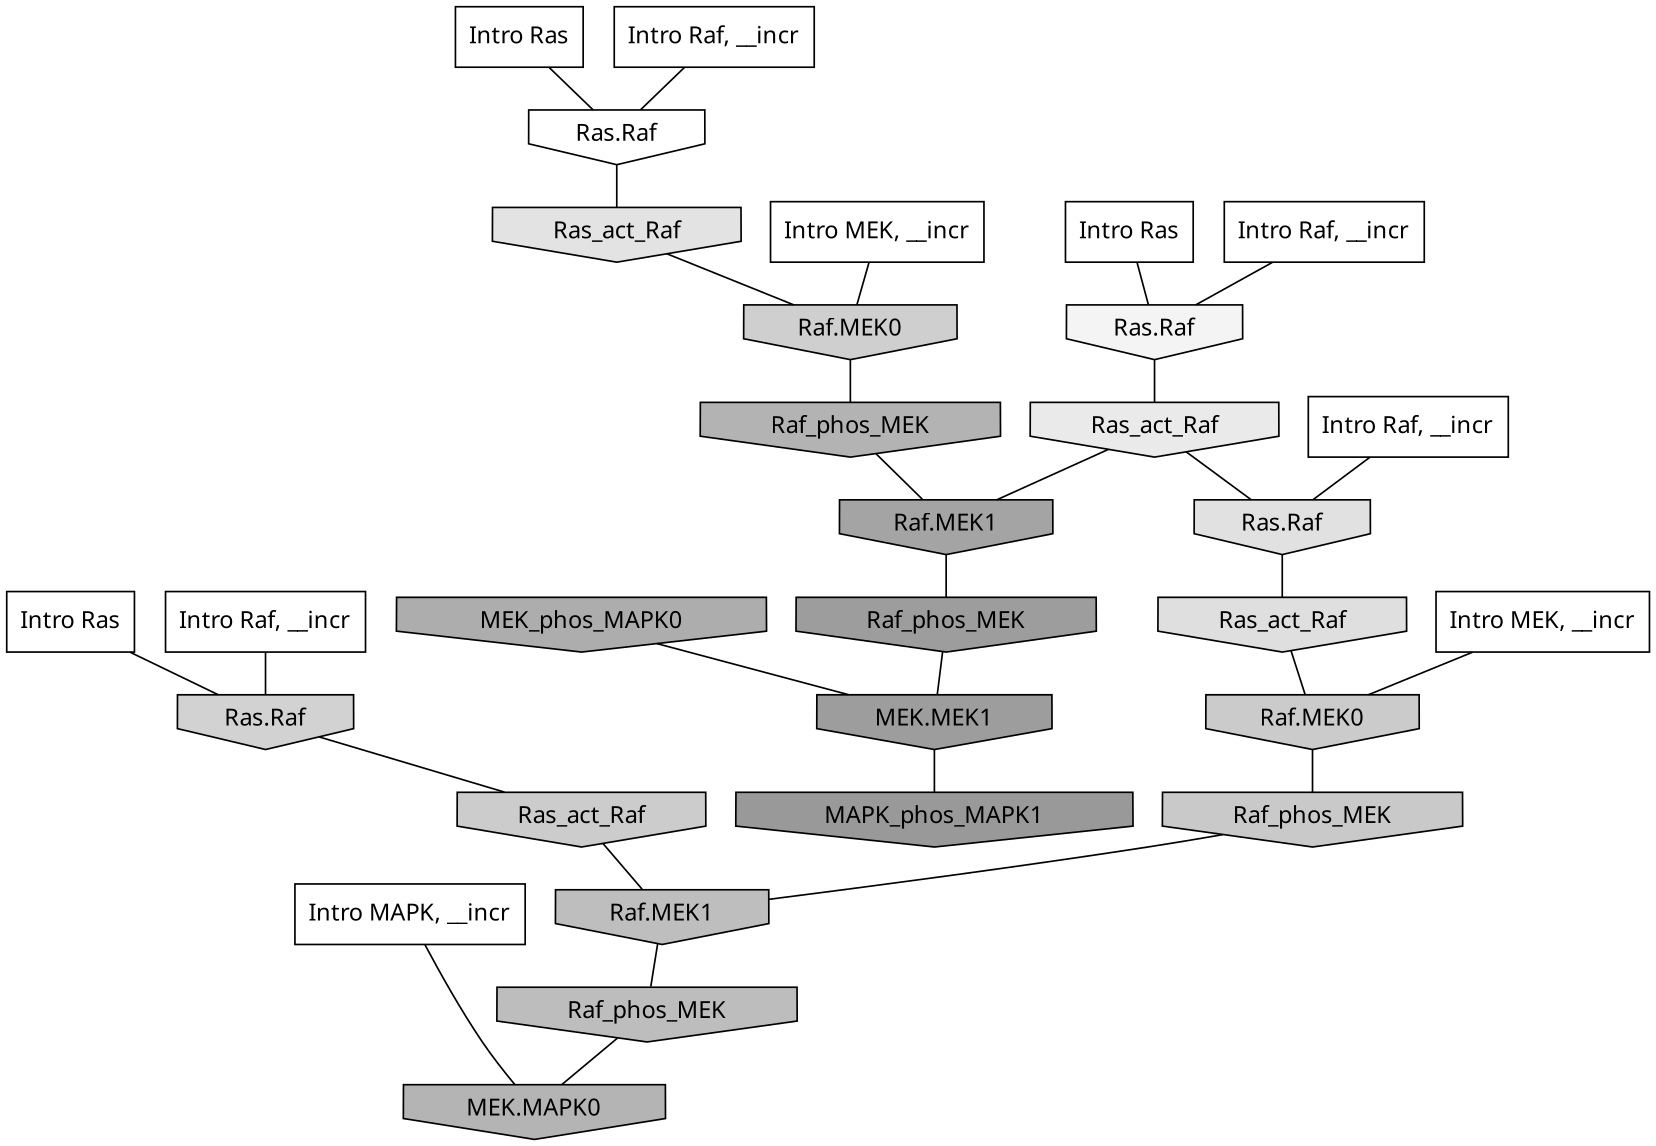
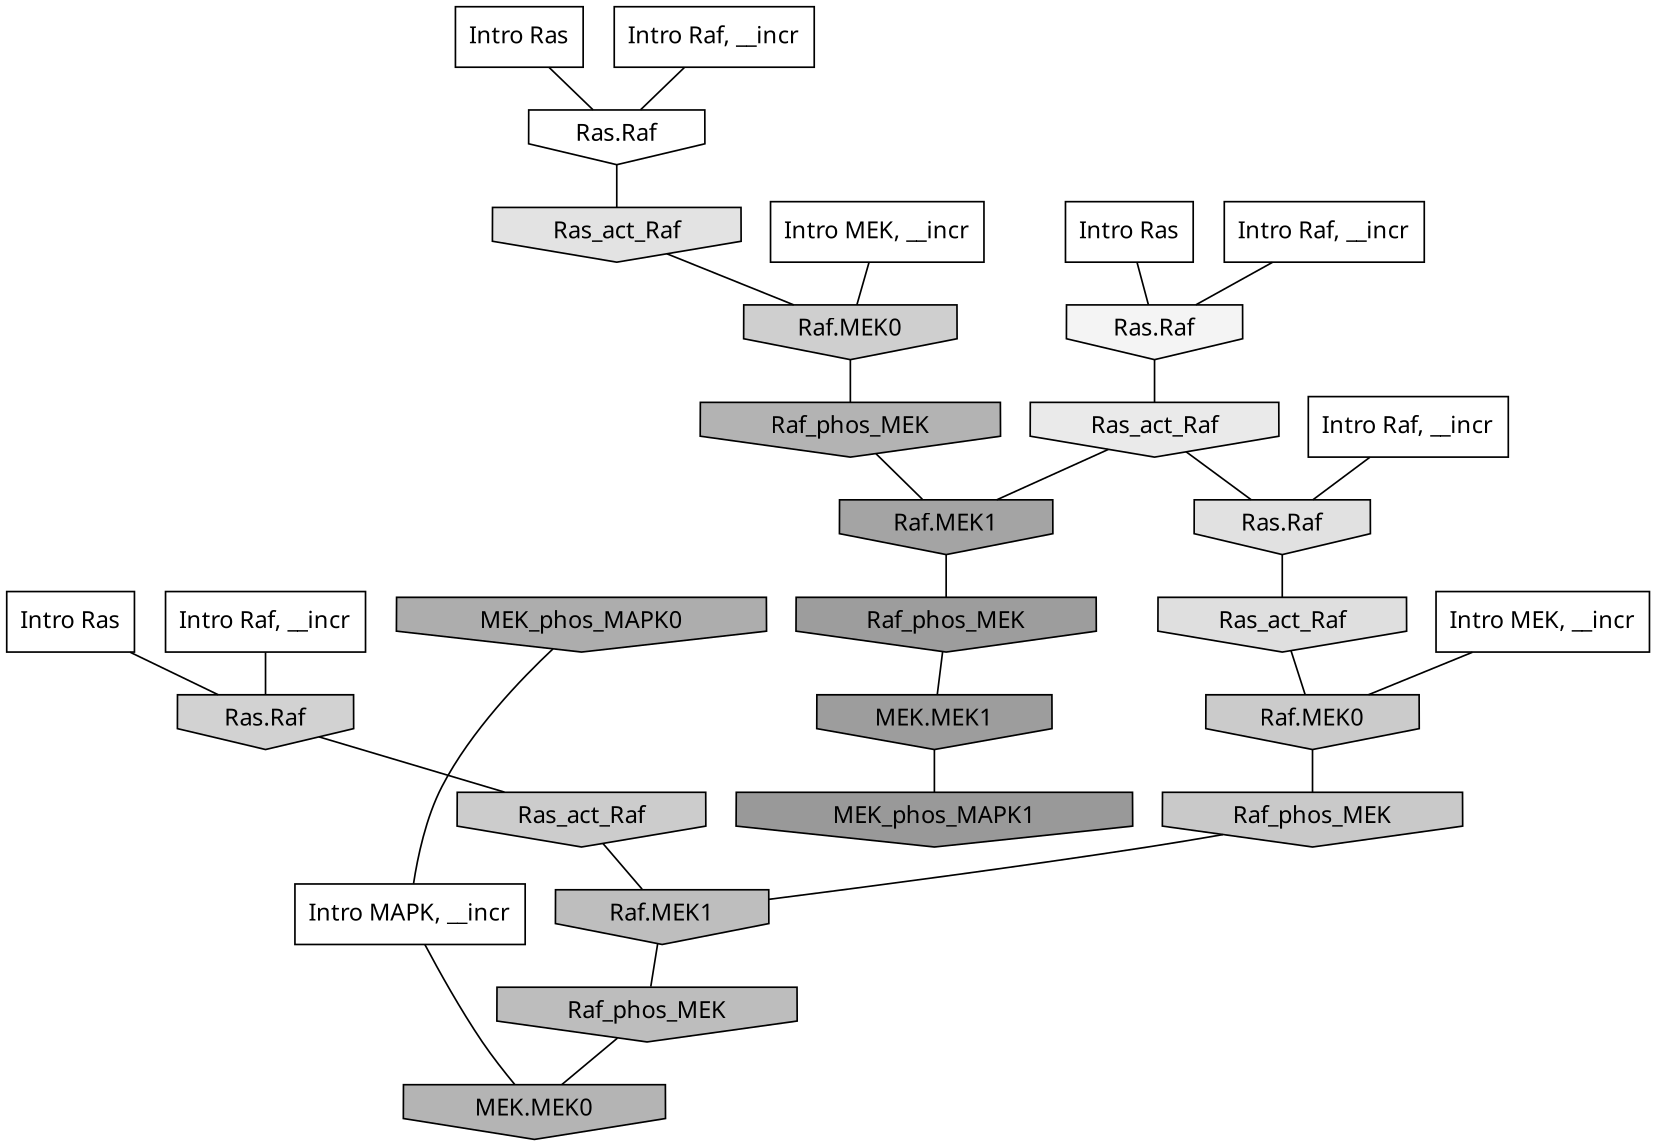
edge "MEK_phos_MAPK0" -- "MEK.MEK1": now "MEK_phos_MAPK0" -- "Intro MAPK, __incr"
node "MAPK_phos_MAPK1": label "MAPK_phos_MAPK1" -> "MEK_phos_MAPK1"
node "MEK.MAPK0": label "MEK.MAPK0" -> "MEK.MEK0"
